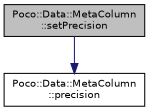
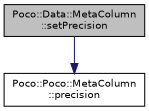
node "Poco::Data::MetaColumn ::precision": label "Poco::Data::MetaColumn ::precision" -> "Poco::Poco::MetaColumn ::precision"
